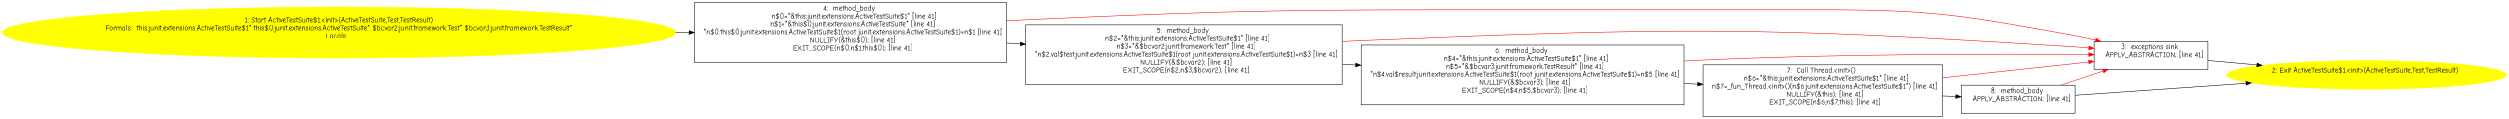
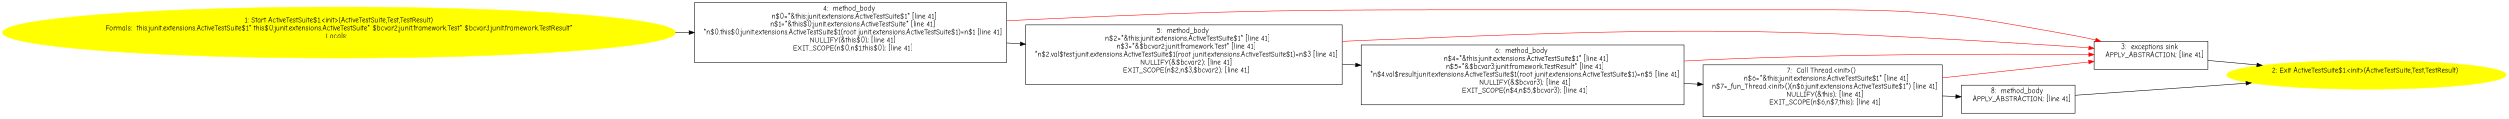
edge "8:  method_body APPLY_ABSTRACTION; [line 41]" -> "3:  exceptions sink APPLY_ABSTRACTION; [line 41]": removed
